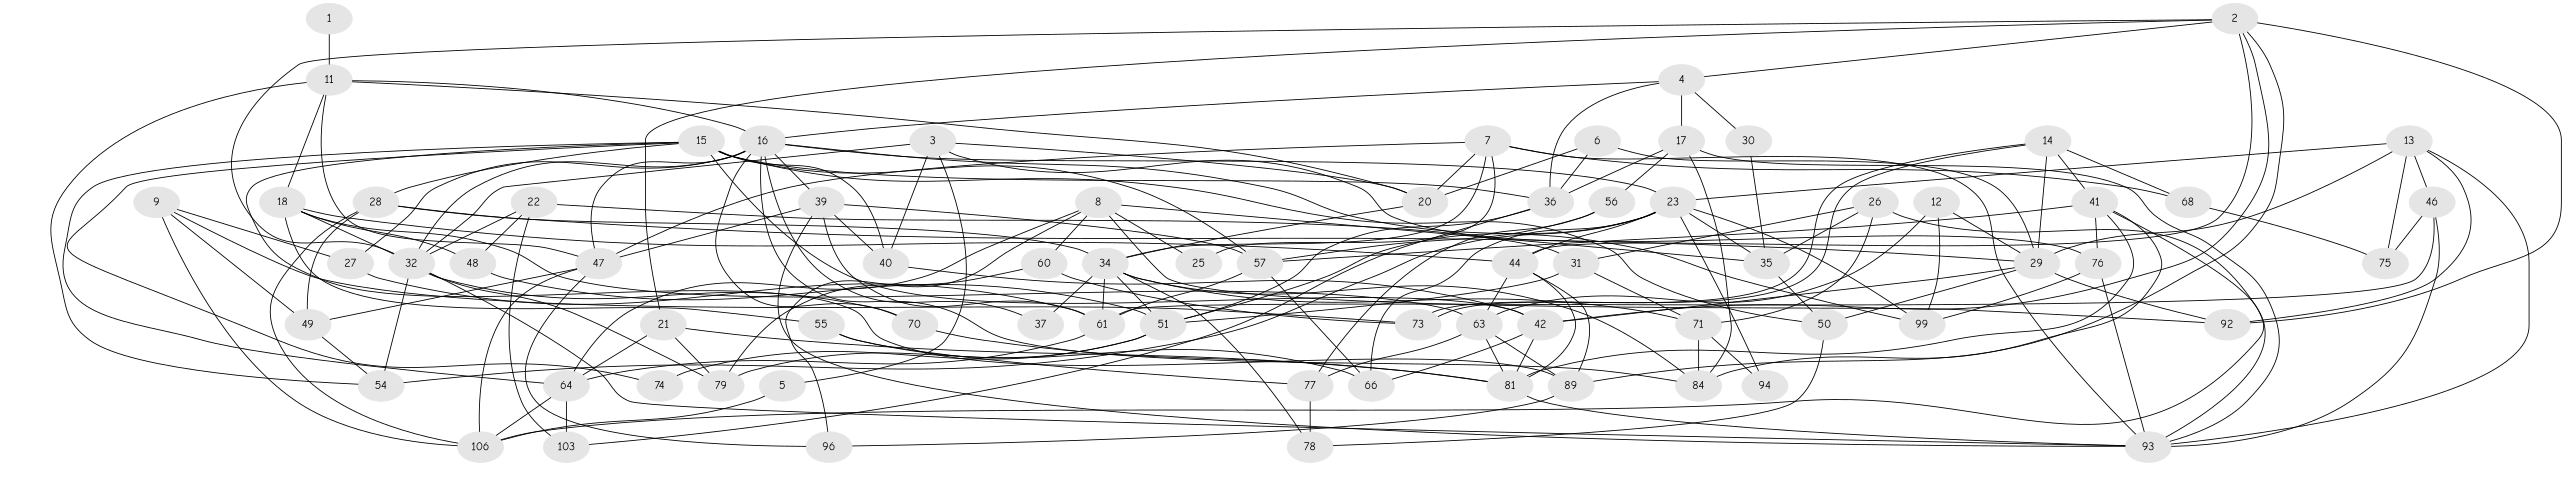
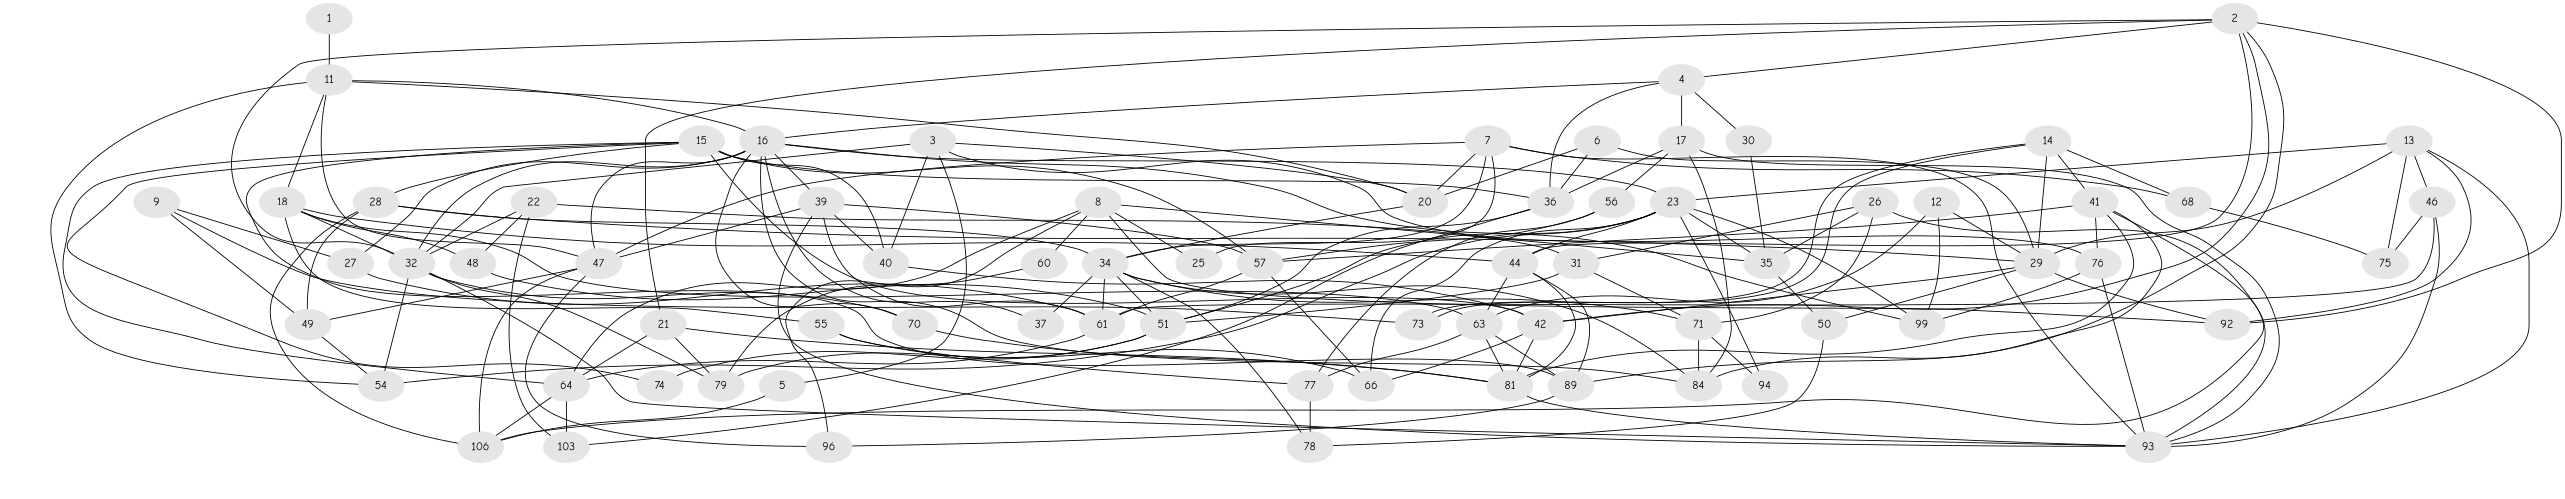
edge "15" -- "50": removed
edge "60" -- "73": removed
edge "9" -- "106": removed
